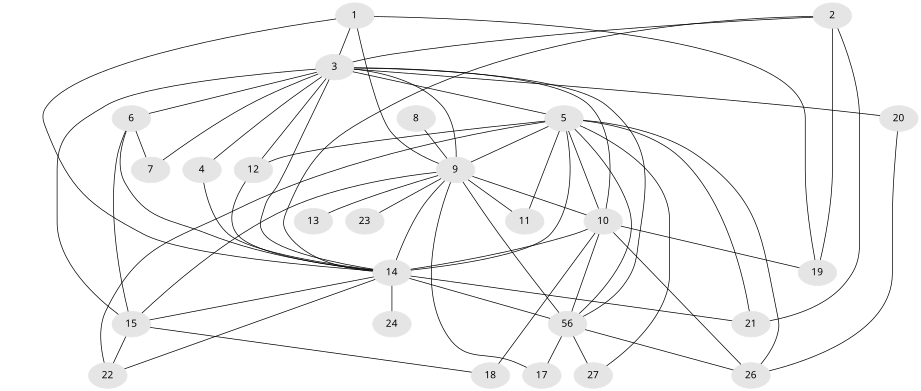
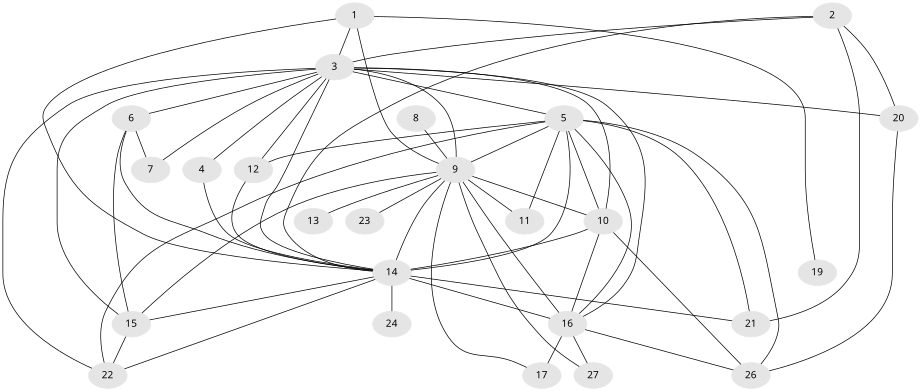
edge "3" -- "22": added
edge "2" -- "19": now "2" -- "20"
edge "5" -- "27": now "9" -- "27"
edge "10" -- "19": removed
node "56": label "56" -> "16"
node "18": removed
